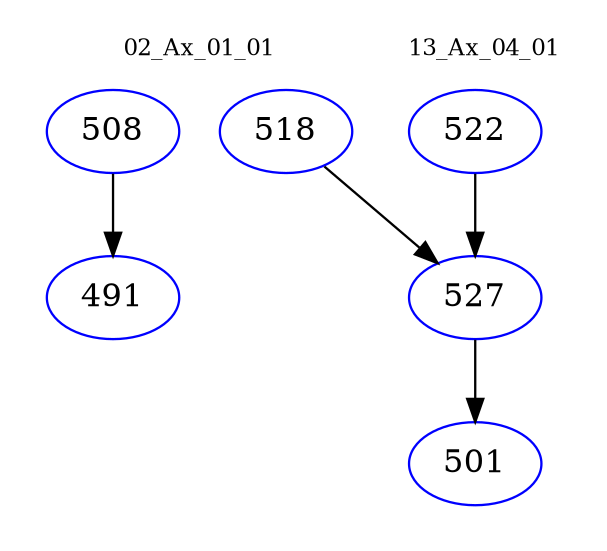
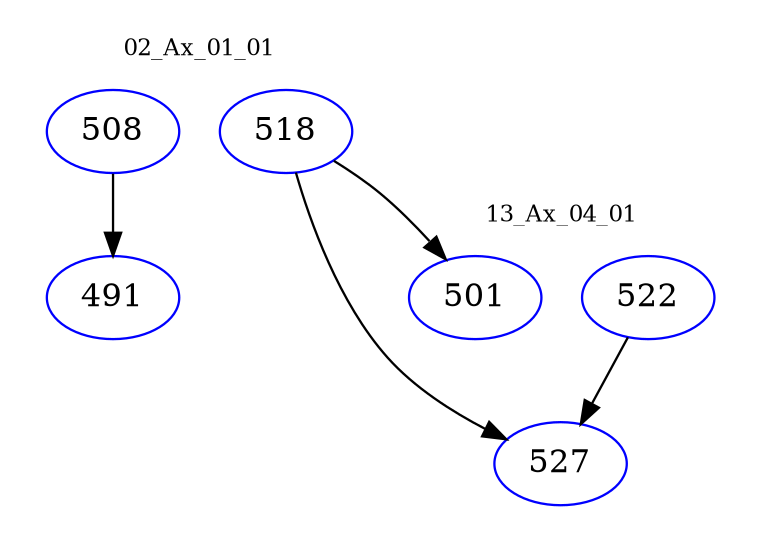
edge "527" -> "501": now "518" -> "501"
